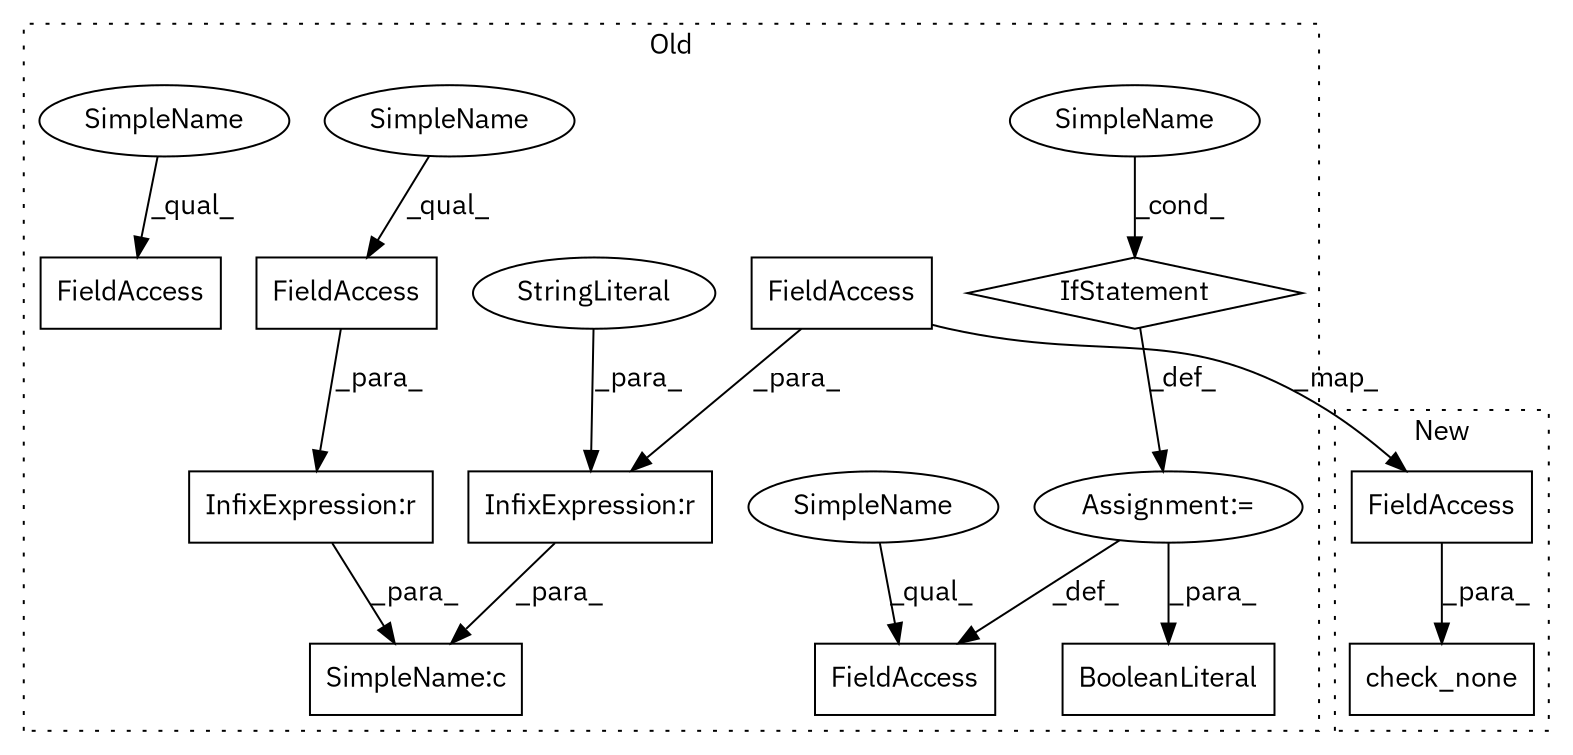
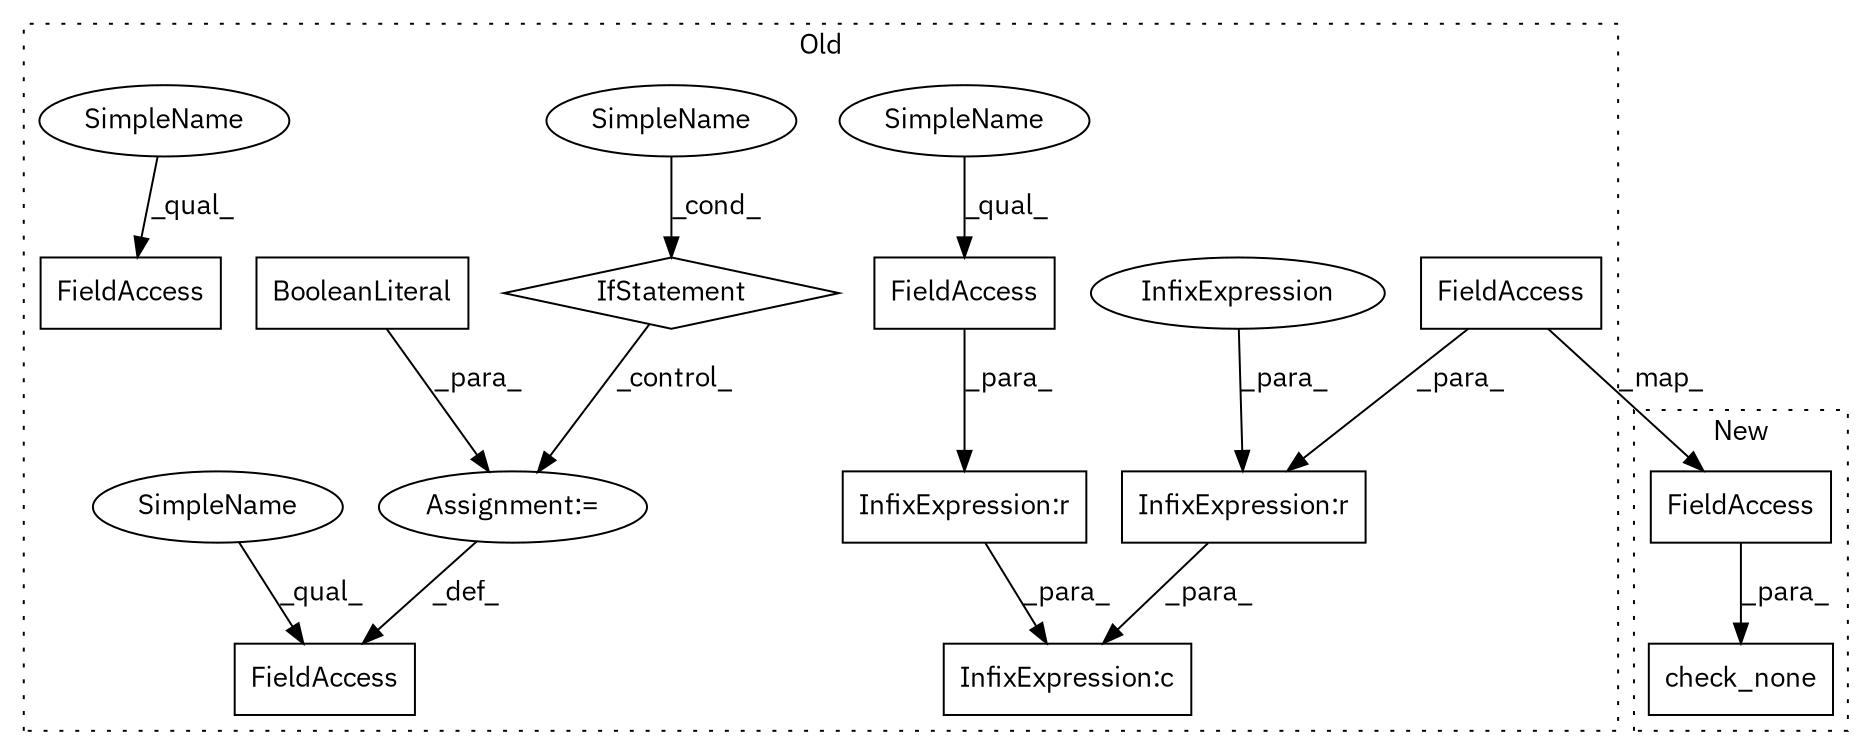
node "StringLiteral": label "StringLiteral" -> "InfixExpression"
edge "IfStatement" -> "Assignment:=": label "_def_" -> "_control_"
edge "Assignment:=" -> "BooleanLiteral": reversed
node "SimpleName:c": label "SimpleName:c" -> "InfixExpression:c"
